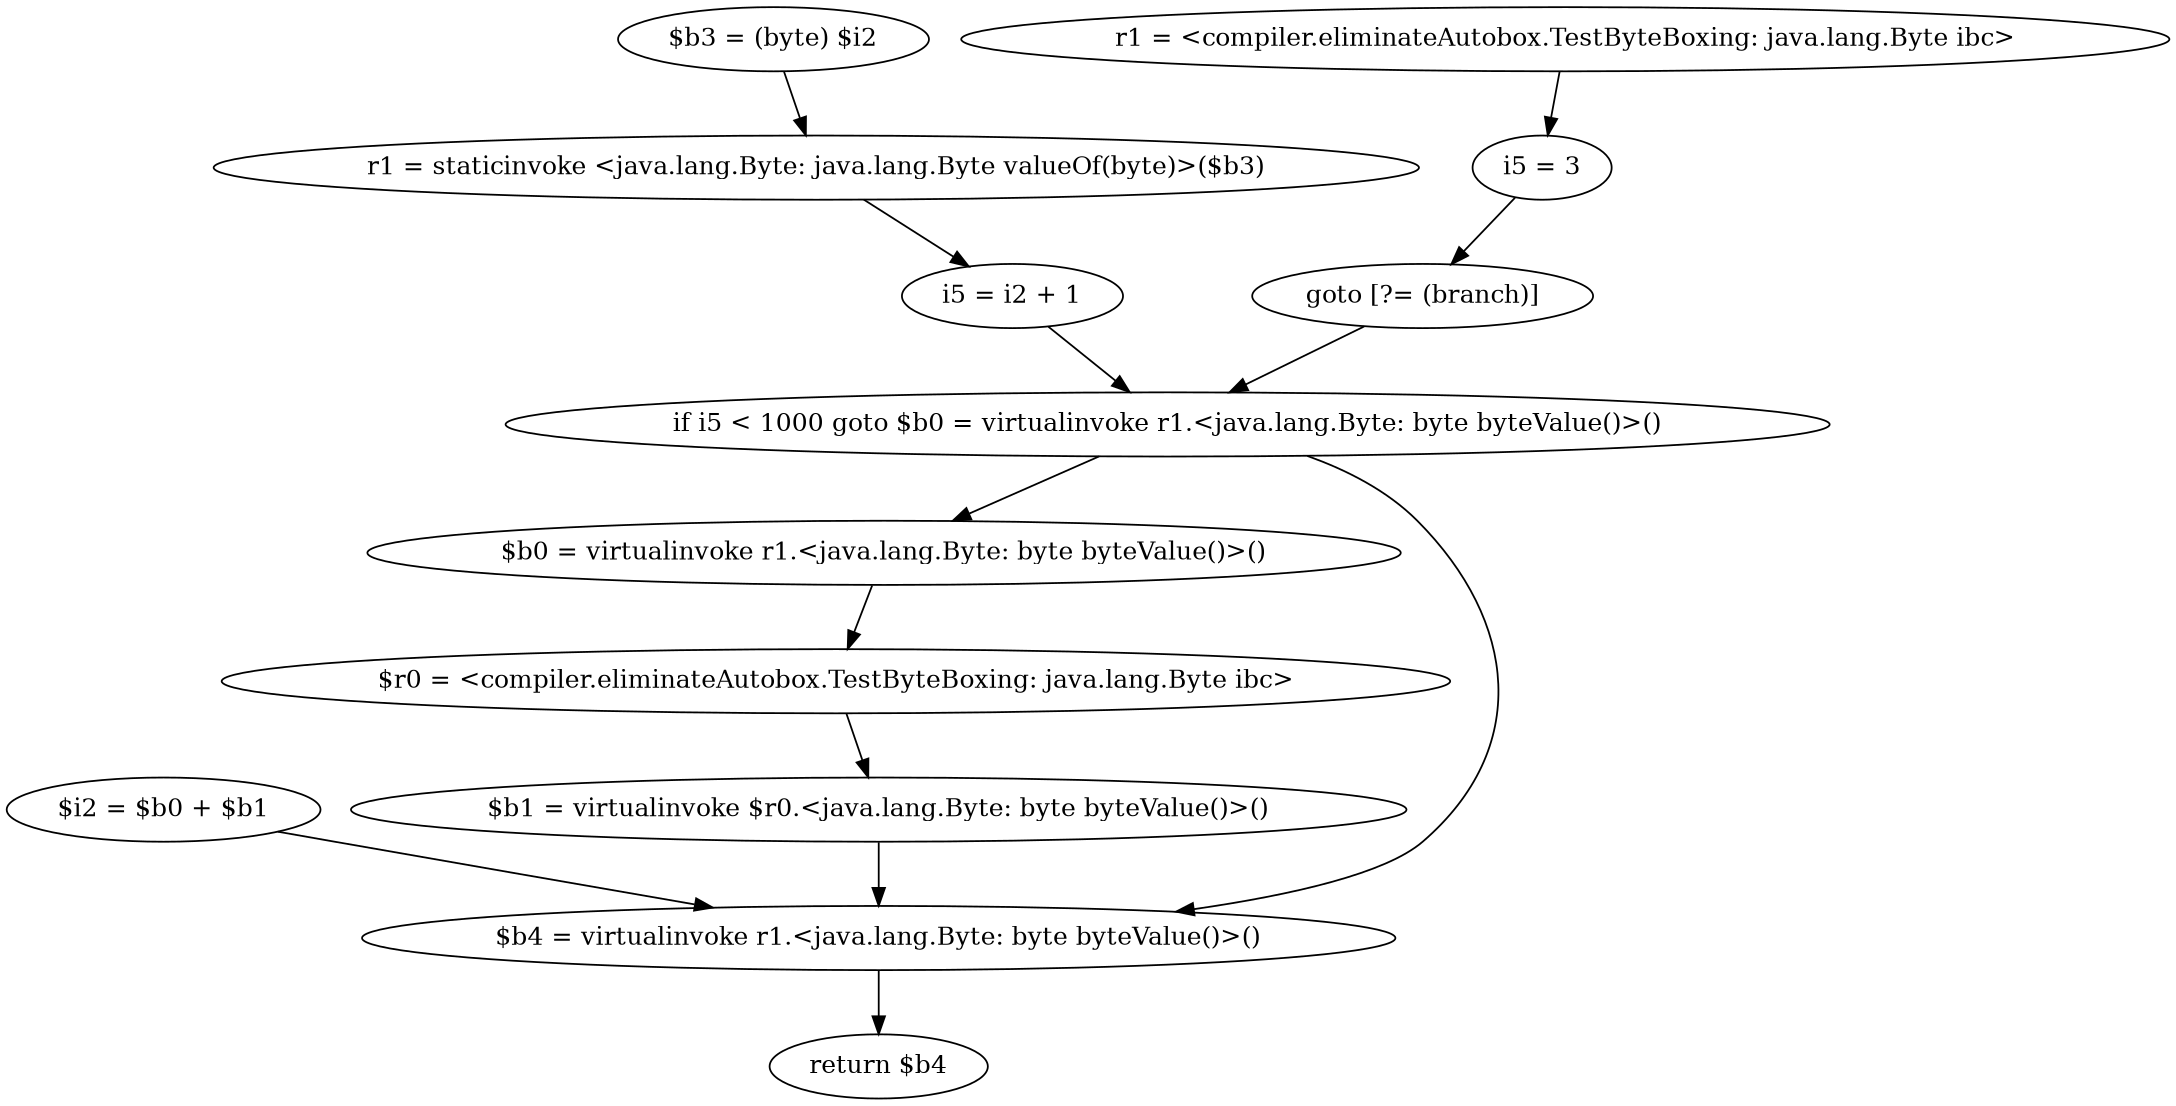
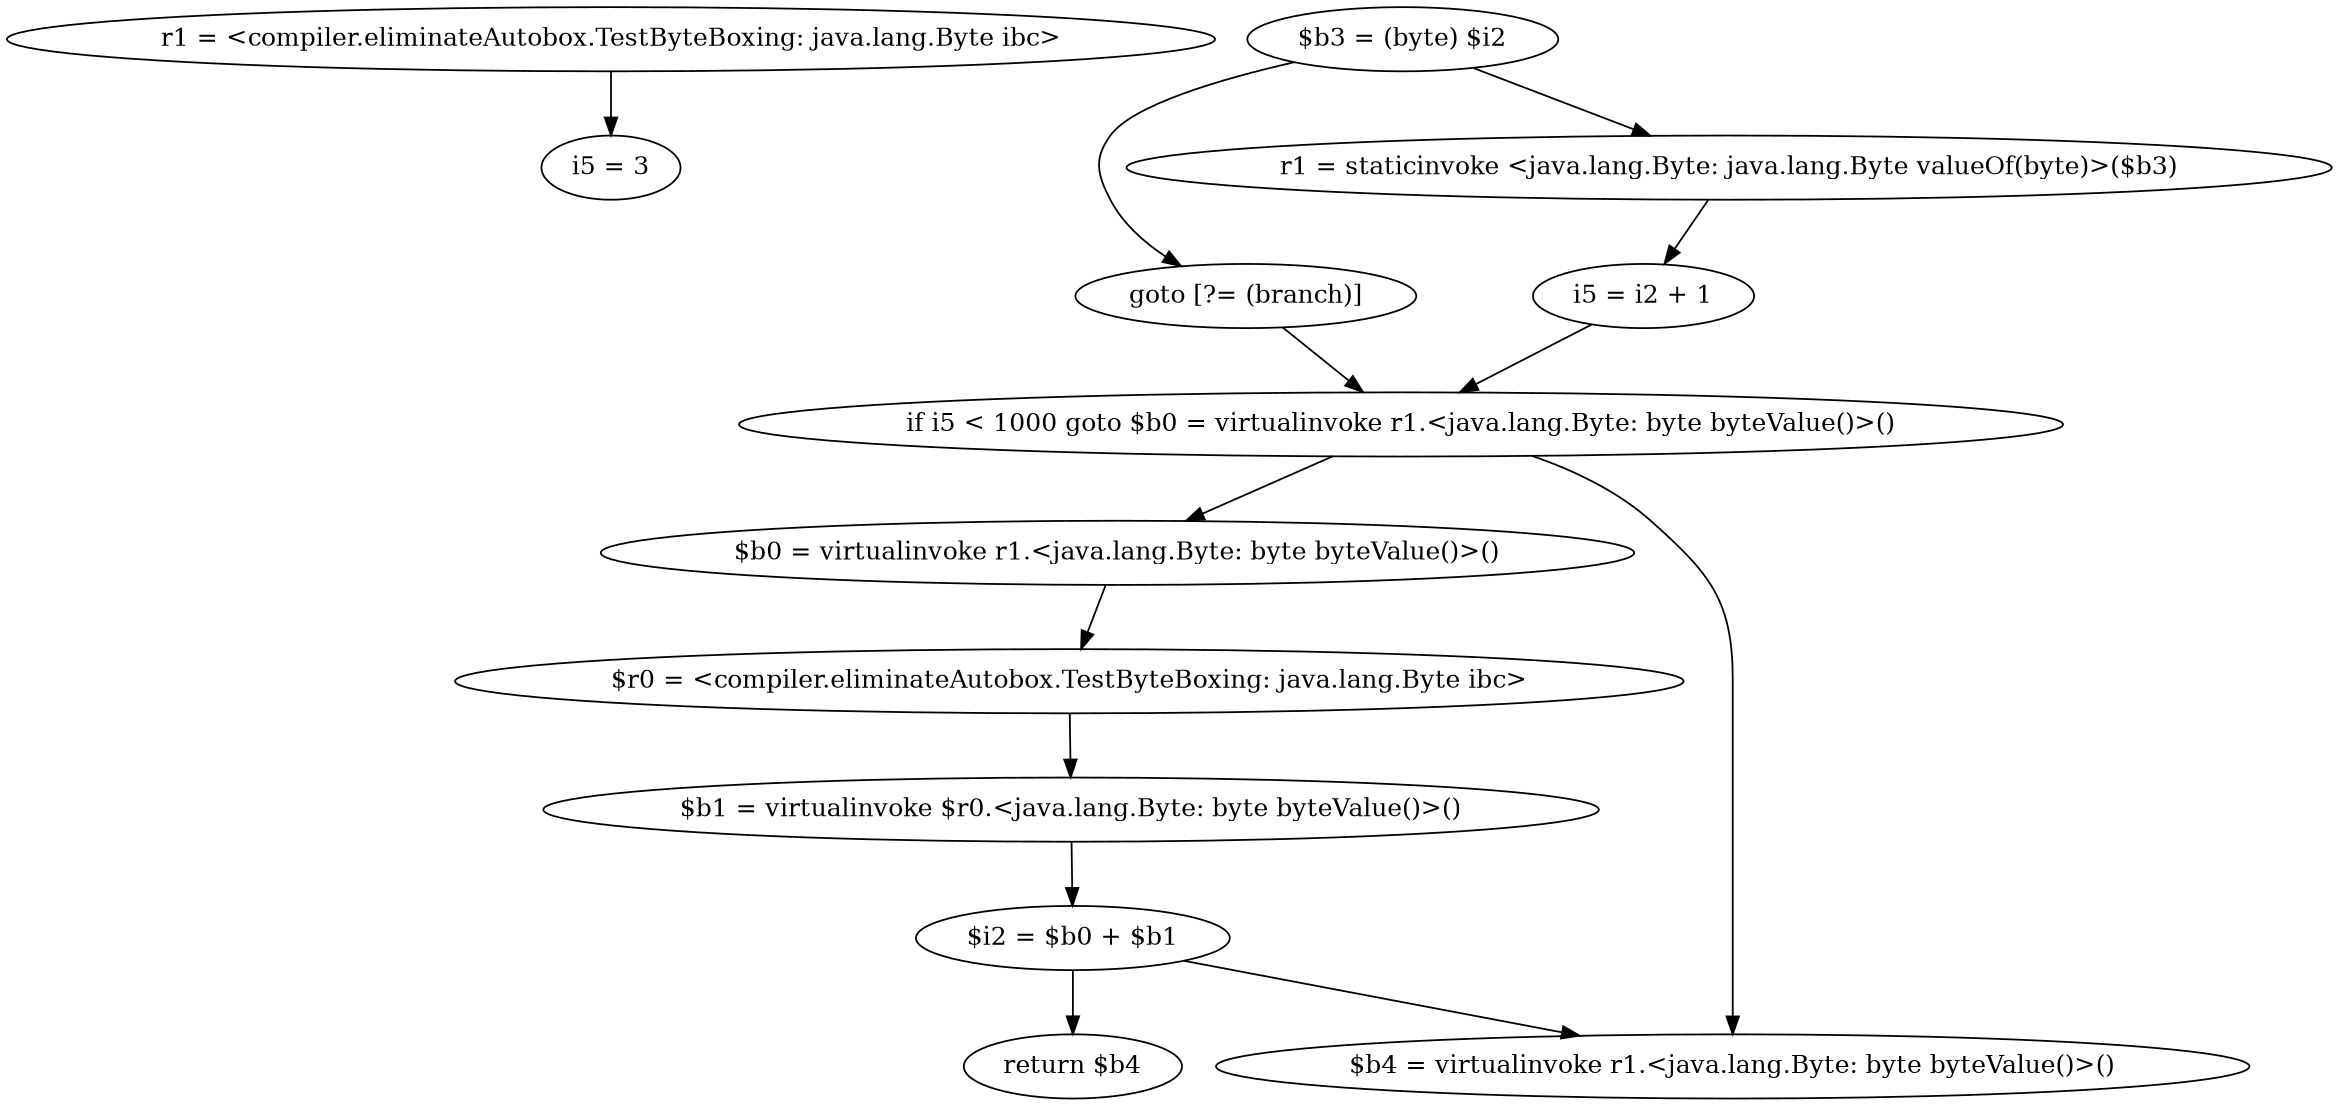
edge "i5 = 3" -> "goto [?= (branch)]": now "$b3 = (byte) $i2" -> "goto [?= (branch)]"
edge "$b1 = virtualinvoke $r0.<java.lang.Byte: byte byteValue()>()" -> "$b4 = virtualinvoke r1.<java.lang.Byte: byte byteValue()>()": now "$b1 = virtualinvoke $r0.<java.lang.Byte: byte byteValue()>()" -> "$i2 = $b0 + $b1"
edge "$b4 = virtualinvoke r1.<java.lang.Byte: byte byteValue()>()" -> "return $b4": now "$i2 = $b0 + $b1" -> "return $b4"
